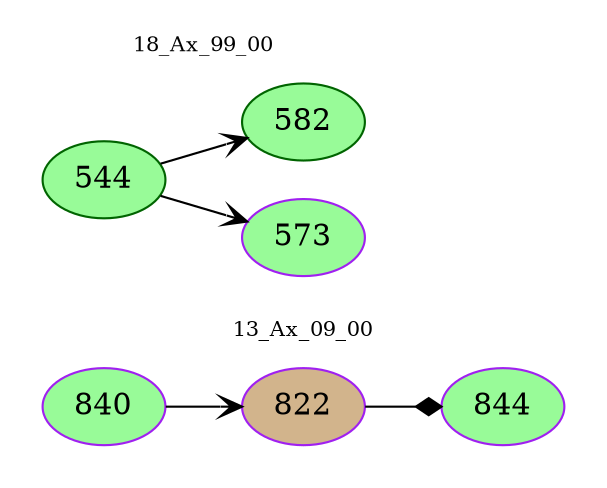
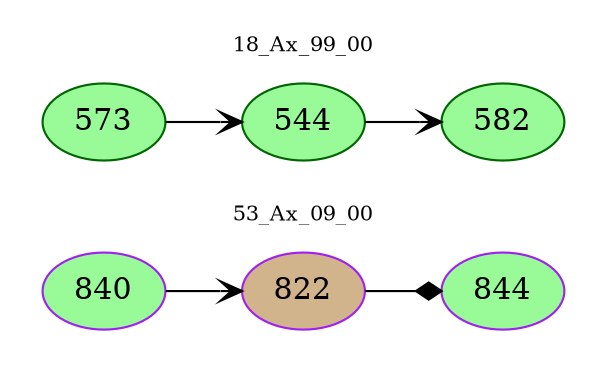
edge "544" -> "573": reversed
node "573": color purple -> darkgreen
cluster "13_Ax_09_00": label "13_Ax_09_00" -> "53_Ax_09_00"
